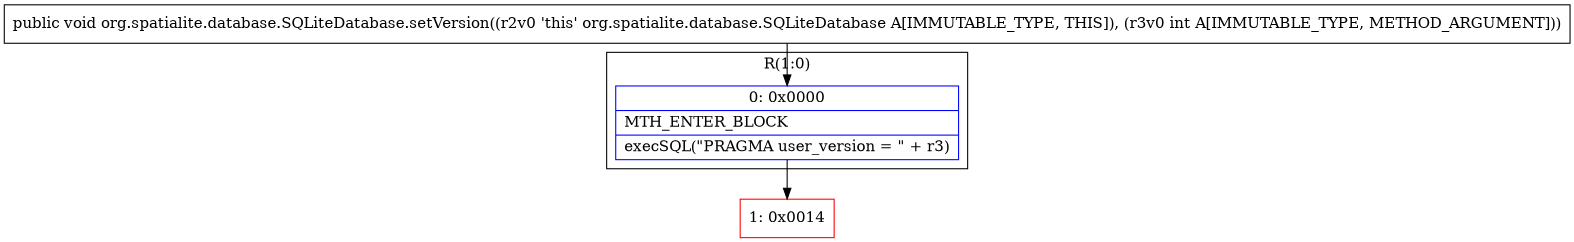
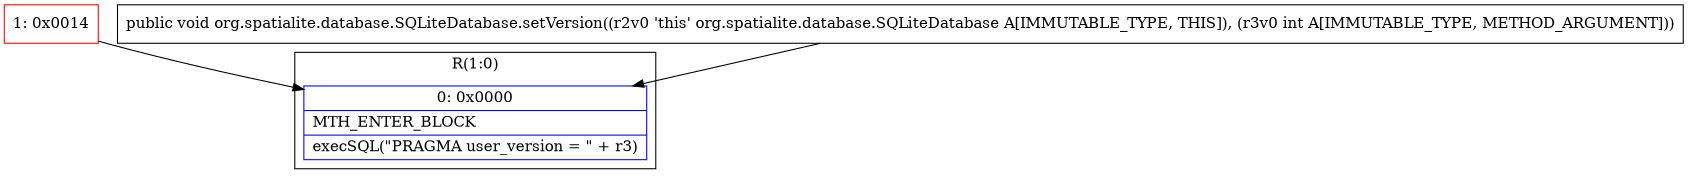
edge "0: 0x0000" -> "1: 0x0014": reversed
